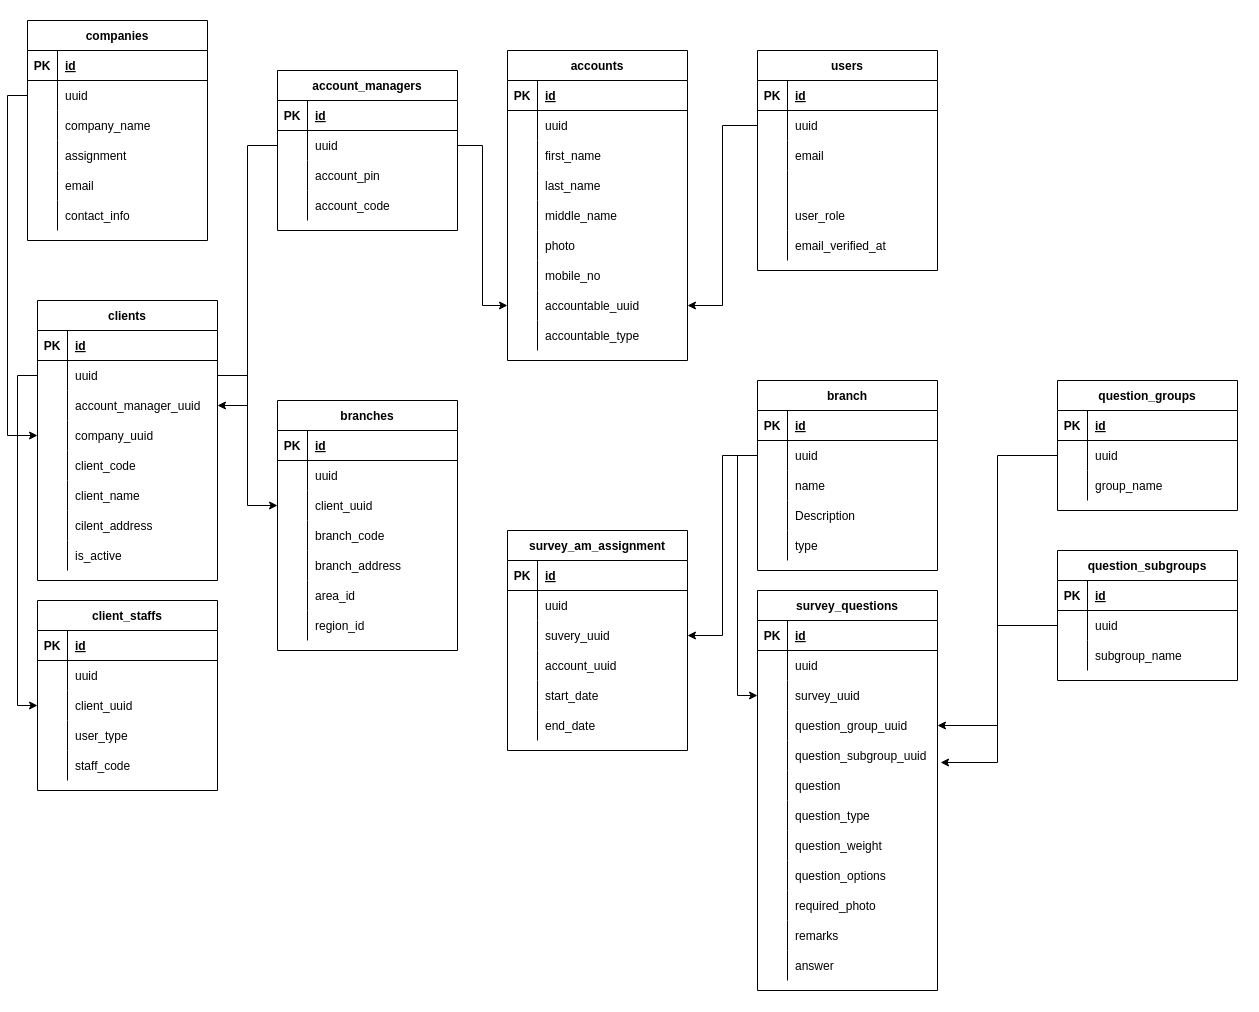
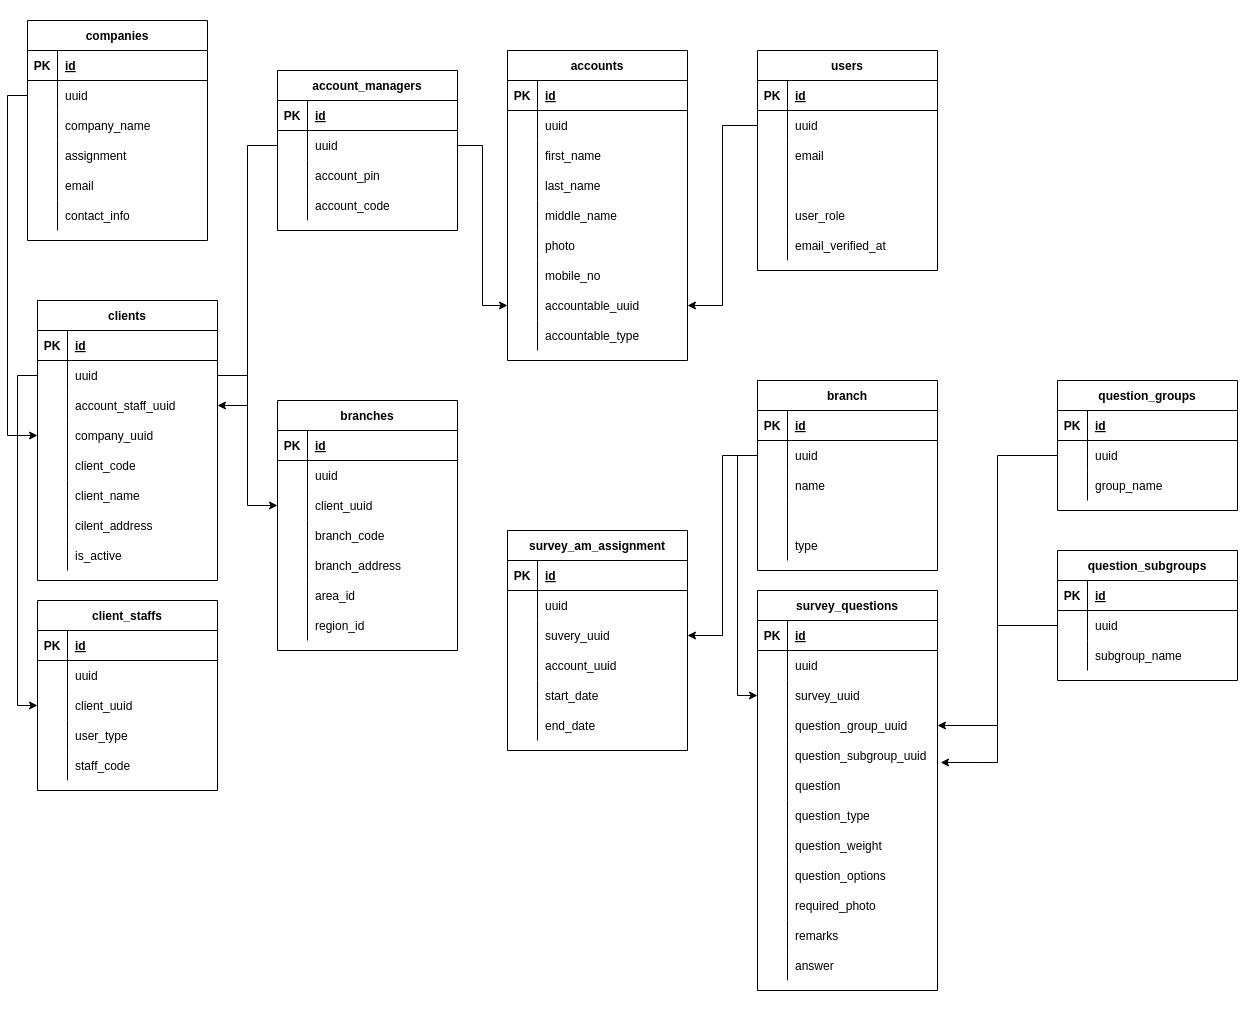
node "account_manager_uuid": label "account_manager_uuid" -> "account_staff_uuid"
node "Description": removed
